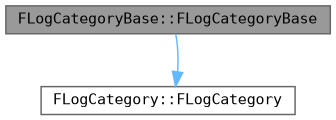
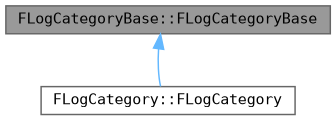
edge "FLogCategoryBase::FLogCategoryBase" -> "FLogCategory::FLogCategory": reversed
